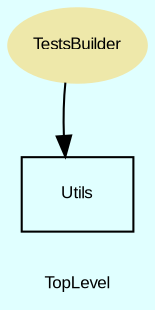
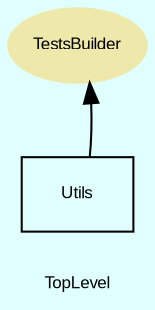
edge "TestsBuilder" -> "Utils": reversed
